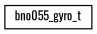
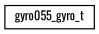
node "bno055_gyro_t": label "bno055_gyro_t" -> "gyro055_gyro_t"
